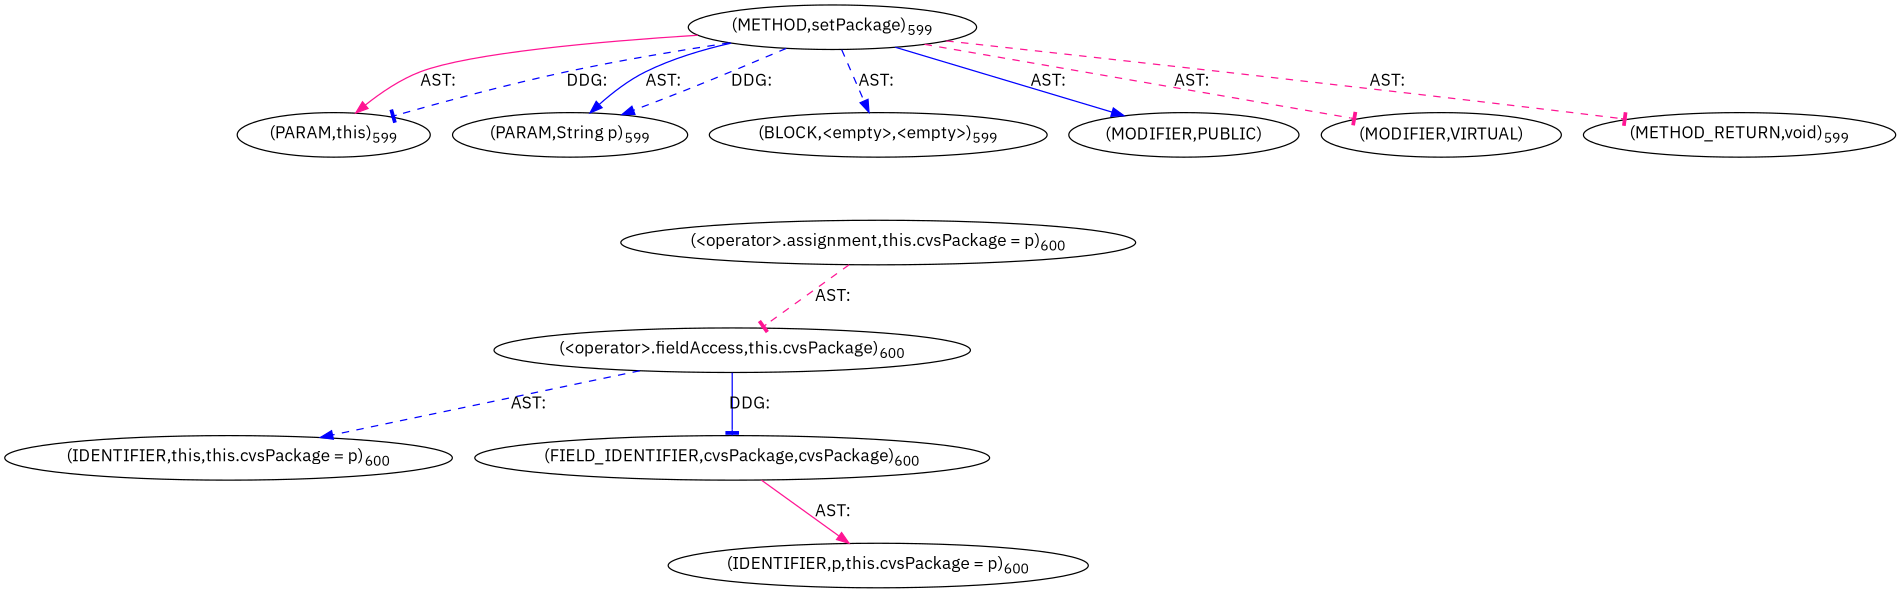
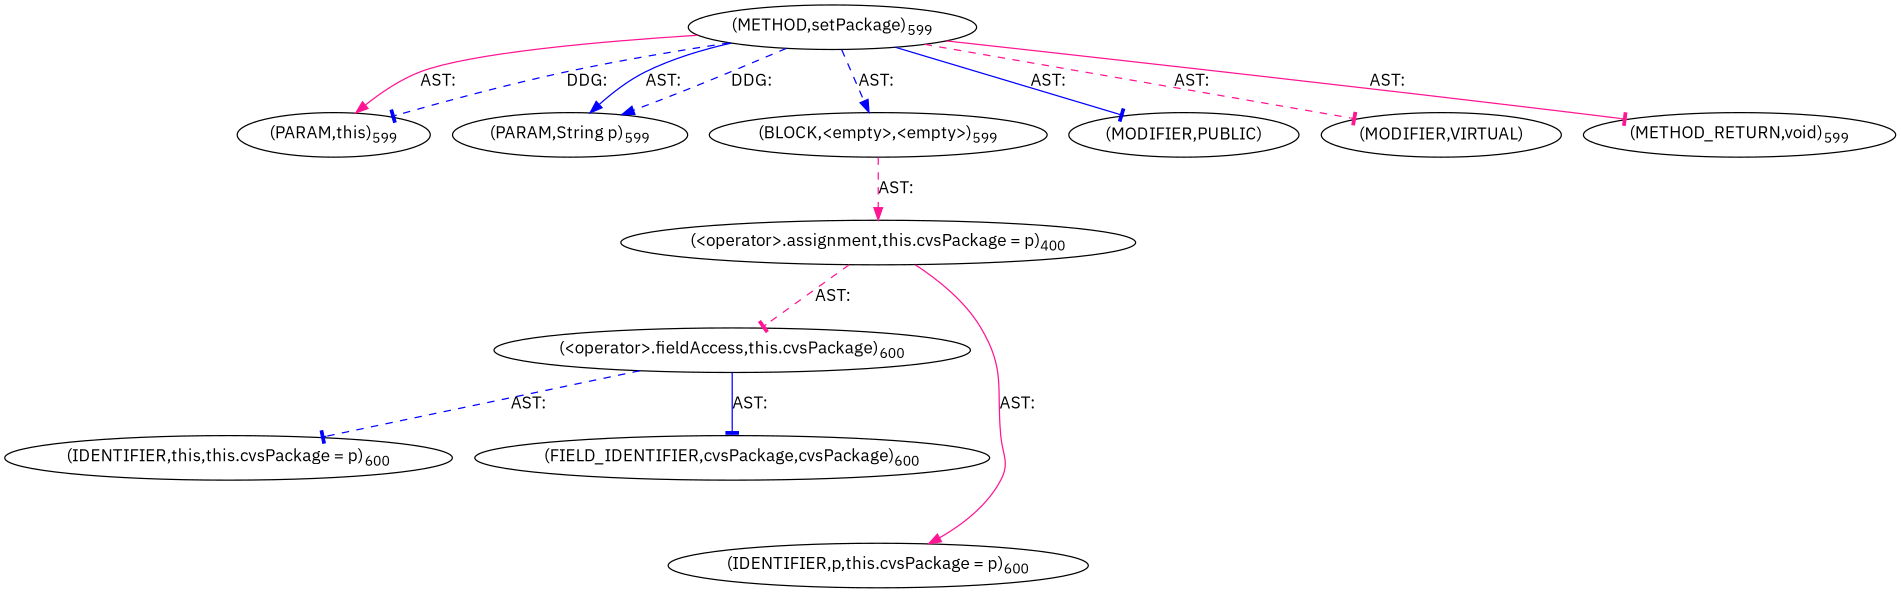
edge "(METHOD,setPackage)" -> "(METHOD_RETURN,void)": style dashed -> solid
edge "(METHOD,setPackage)" -> "(MODIFIER,PUBLIC)": arrowhead normal -> tee
edge "(BLOCK,<empty>,<empty>)" -> "(<operator>.assignment,this.cvsPackage = p)": added, label "AST:"
node "(<operator>.assignment,this.cvsPackage = p)": text "600" -> "400"
edge "(<operator>.fieldAccess,this.cvsPackage)" -> "(IDENTIFIER,this,this.cvsPackage = p)": arrowhead normal -> tee
edge "(<operator>.fieldAccess,this.cvsPackage)" -> "(FIELD_IDENTIFIER,cvsPackage,cvsPackage)": label "DDG: " -> "AST: "
edge "(FIELD_IDENTIFIER,cvsPackage,cvsPackage)" -> "(IDENTIFIER,p,this.cvsPackage = p)": now "(<operator>.assignment,this.cvsPackage = p)" -> "(IDENTIFIER,p,this.cvsPackage = p)"
